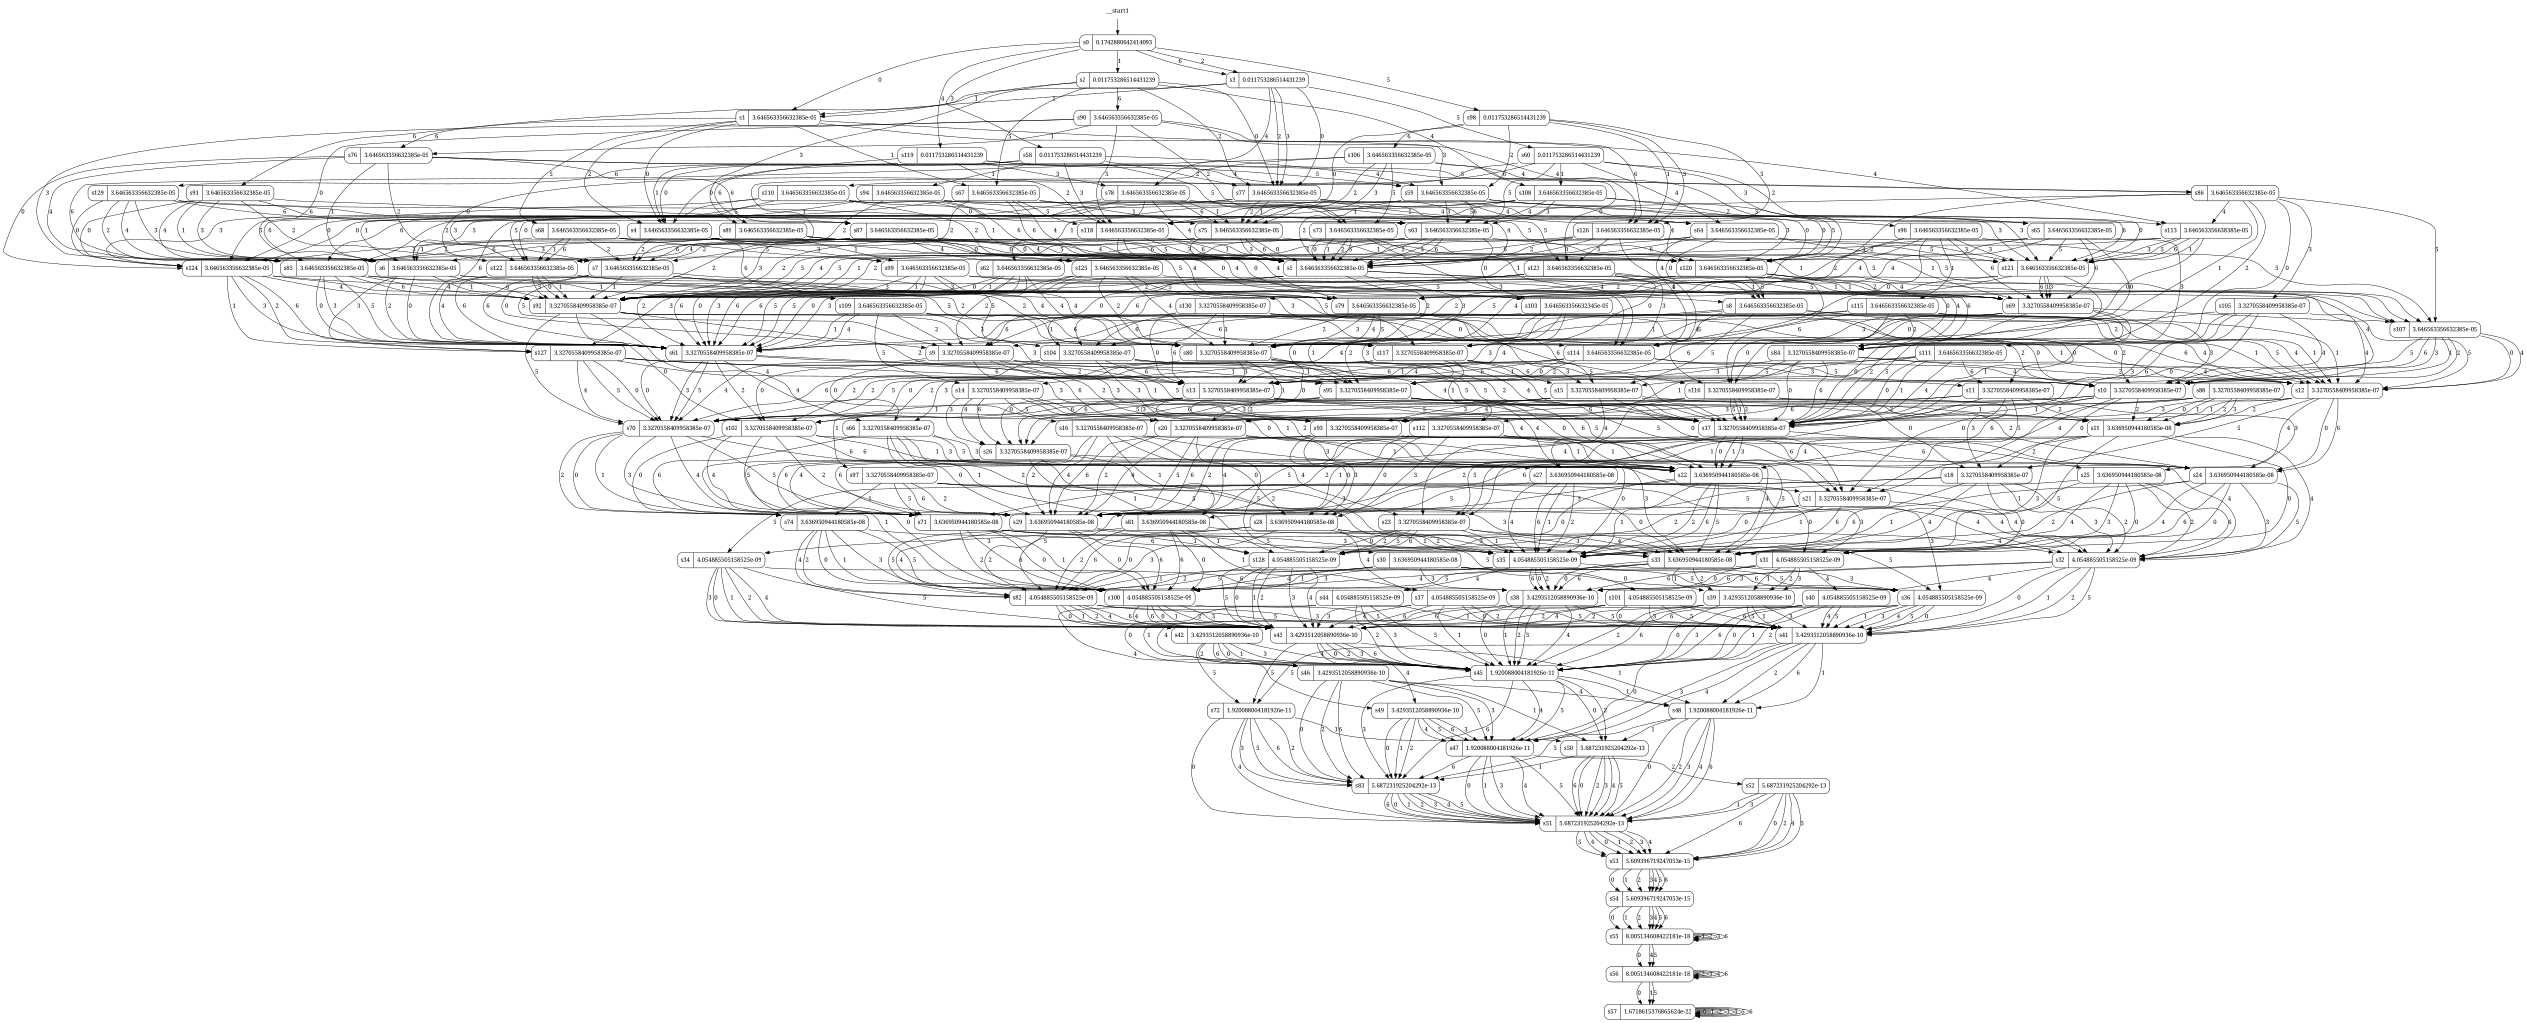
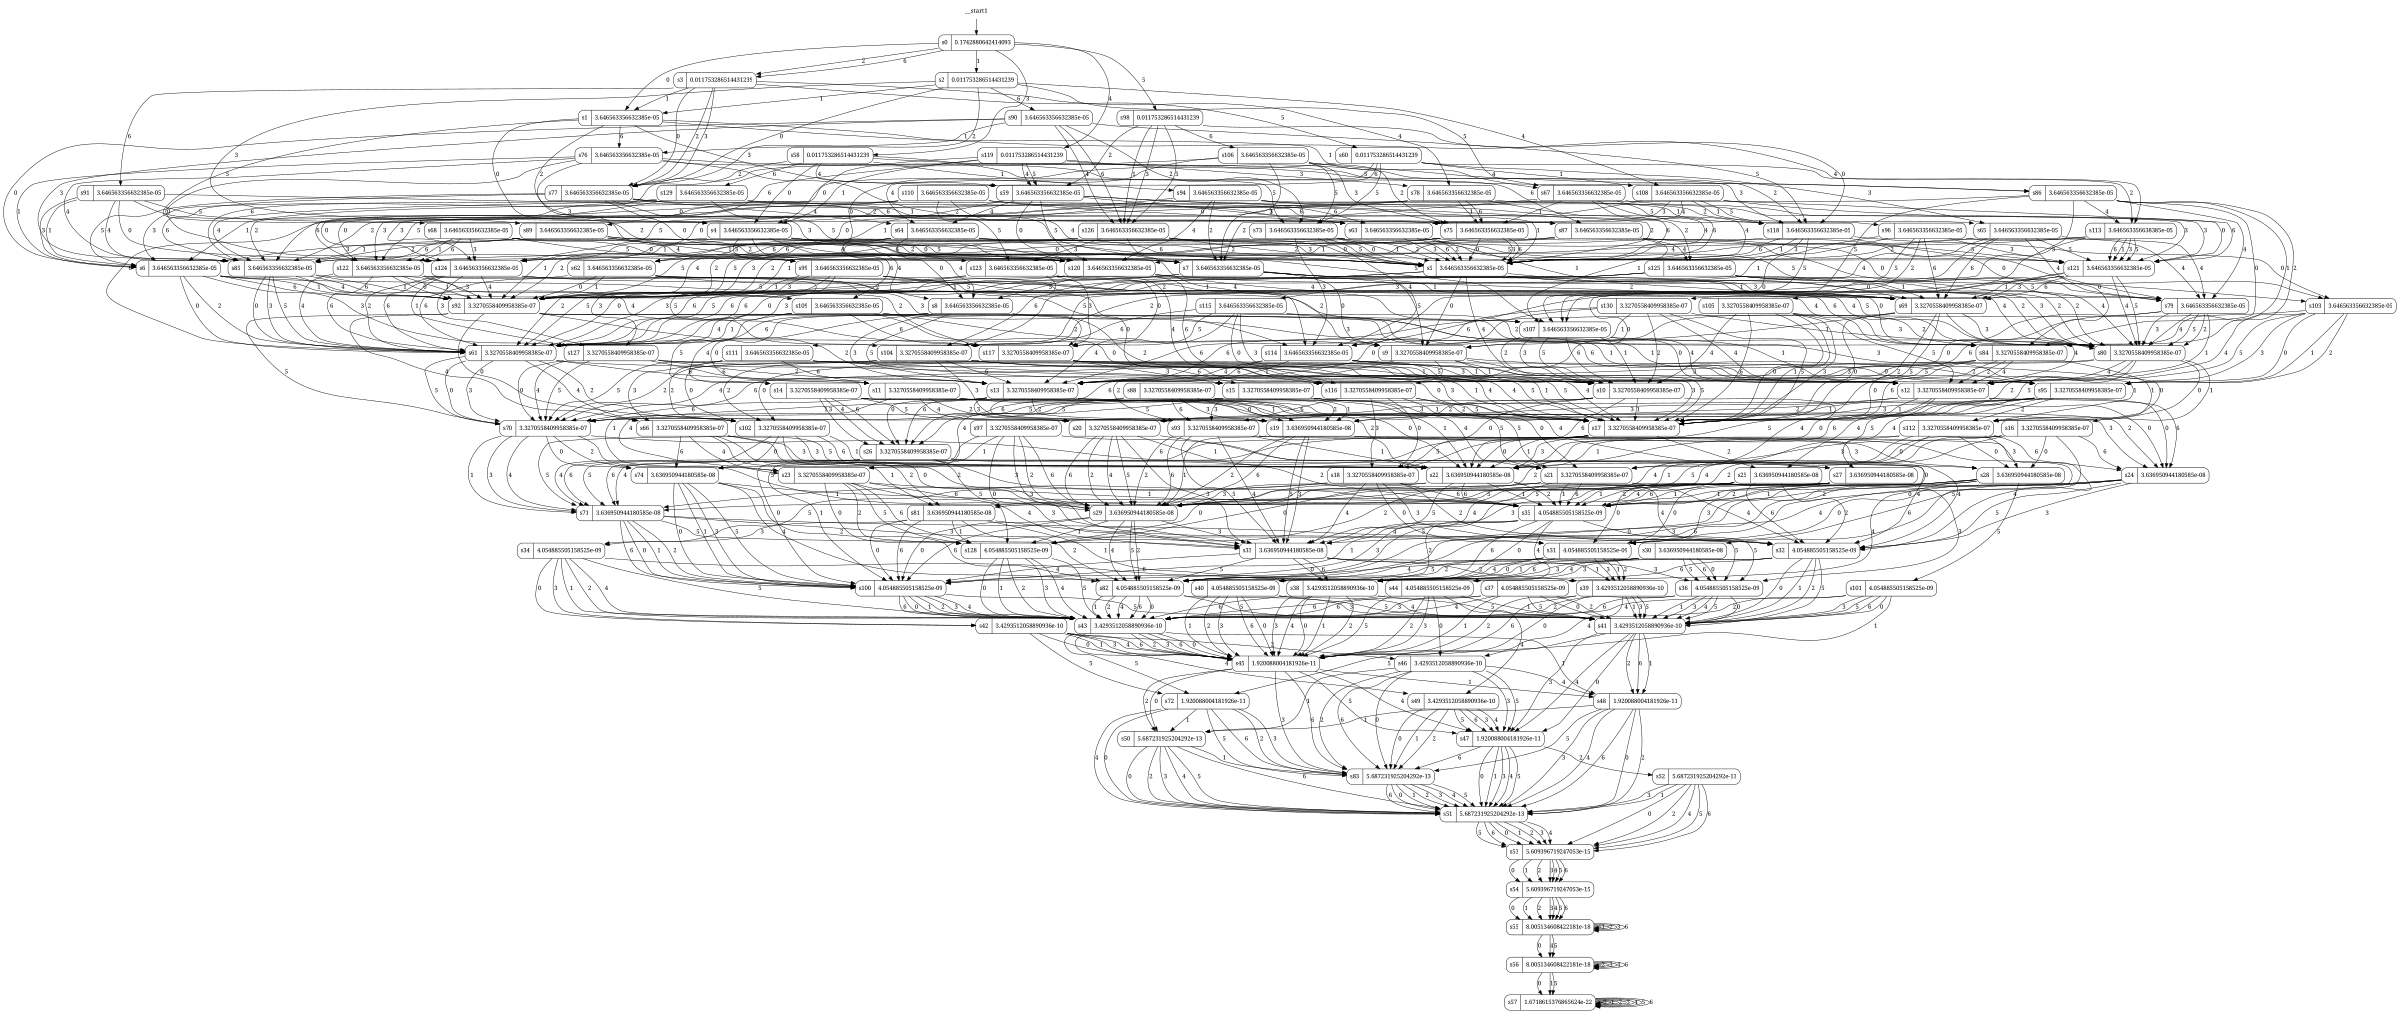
node "s103": text "3.646563356632345e-05" -> "3.646563356632385e-05"
edge "s44" -> "s43": added, label "6"
